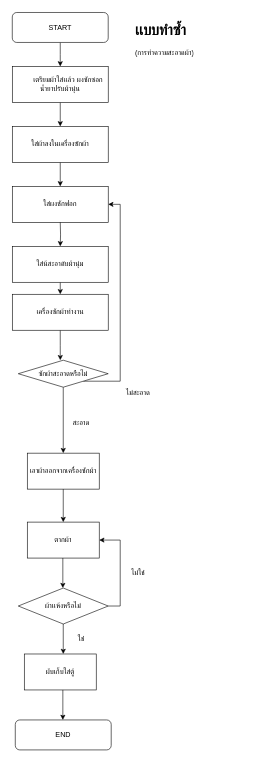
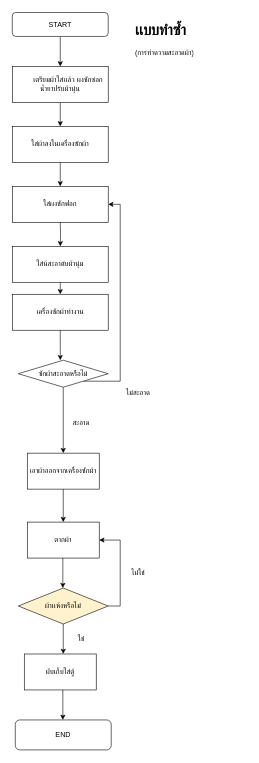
node "START": size 96x30 -> 96x24
node "ผ้าเเห้งหรือไม่": fillcolor #ffffff -> #fff2cc
